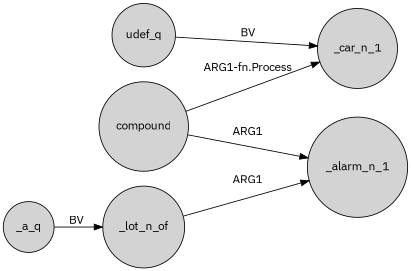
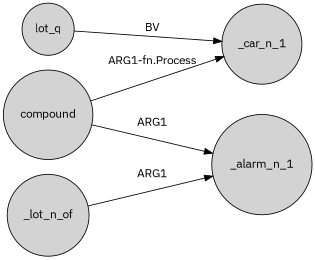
node "udef_q": label "udef_q" -> "lot_q"
node "_a_q": removed
